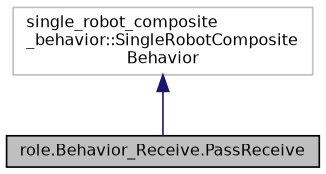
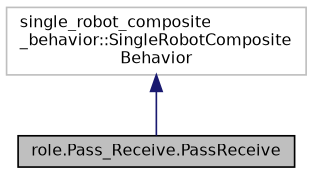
node "role.Behavior_Receive.PassReceive": label "role.Behavior_Receive.PassReceive" -> "role.Pass_Receive.PassReceive"
